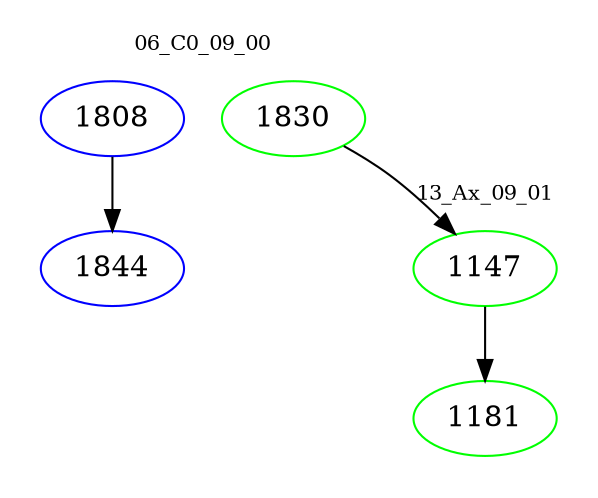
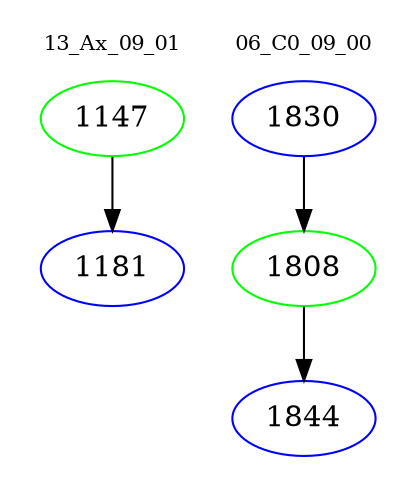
node "1808": color blue -> green
node "1830": color green -> blue
edge "1830" -> "1147": now "1830" -> "1808"
node "1181": color green -> blue
